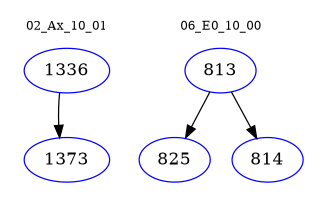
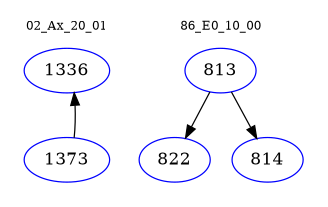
cluster "02_Ax_10_01": label "02_Ax_10_01" -> "02_Ax_20_01"
cluster "06_E0_10_00": label "06_E0_10_00" -> "86_E0_10_00"
edge "1336" -> "1373": reversed
node "825": label "825" -> "822"
